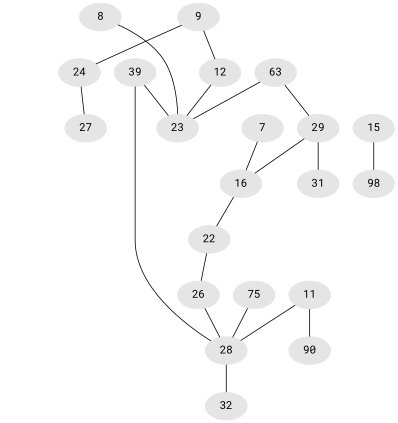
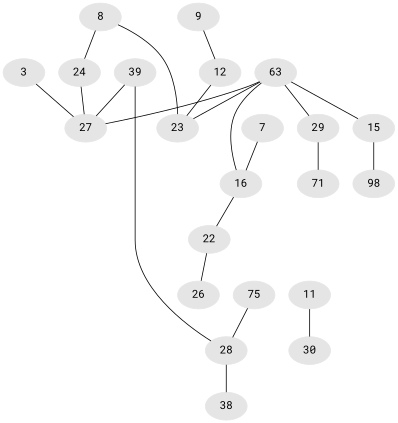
edge "9" -- "24": now "8" -- "24"
node "3": added
edge "39" -- "23": now "39" -- "27"
edge "63" -- "15": added
edge "63" -- "27": added
edge "29" -- "16": now "63" -- "16"
node "31": label "31" -> "71"
edge "26" -- "28": removed
edge "11" -- "28": removed
node "90": label "90" -> "30"
node "32": label "32" -> "38"
